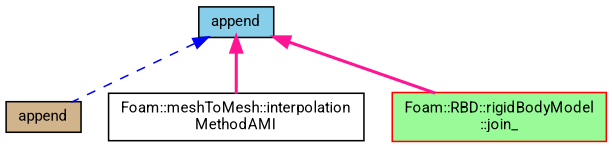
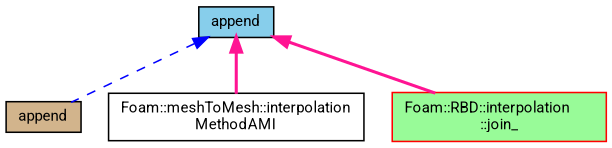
node "Foam::RBD::rigidBodyModel ::join_": label "Foam::RBD::rigidBodyModel ::join_" -> "Foam::RBD::interpolation ::join_"
